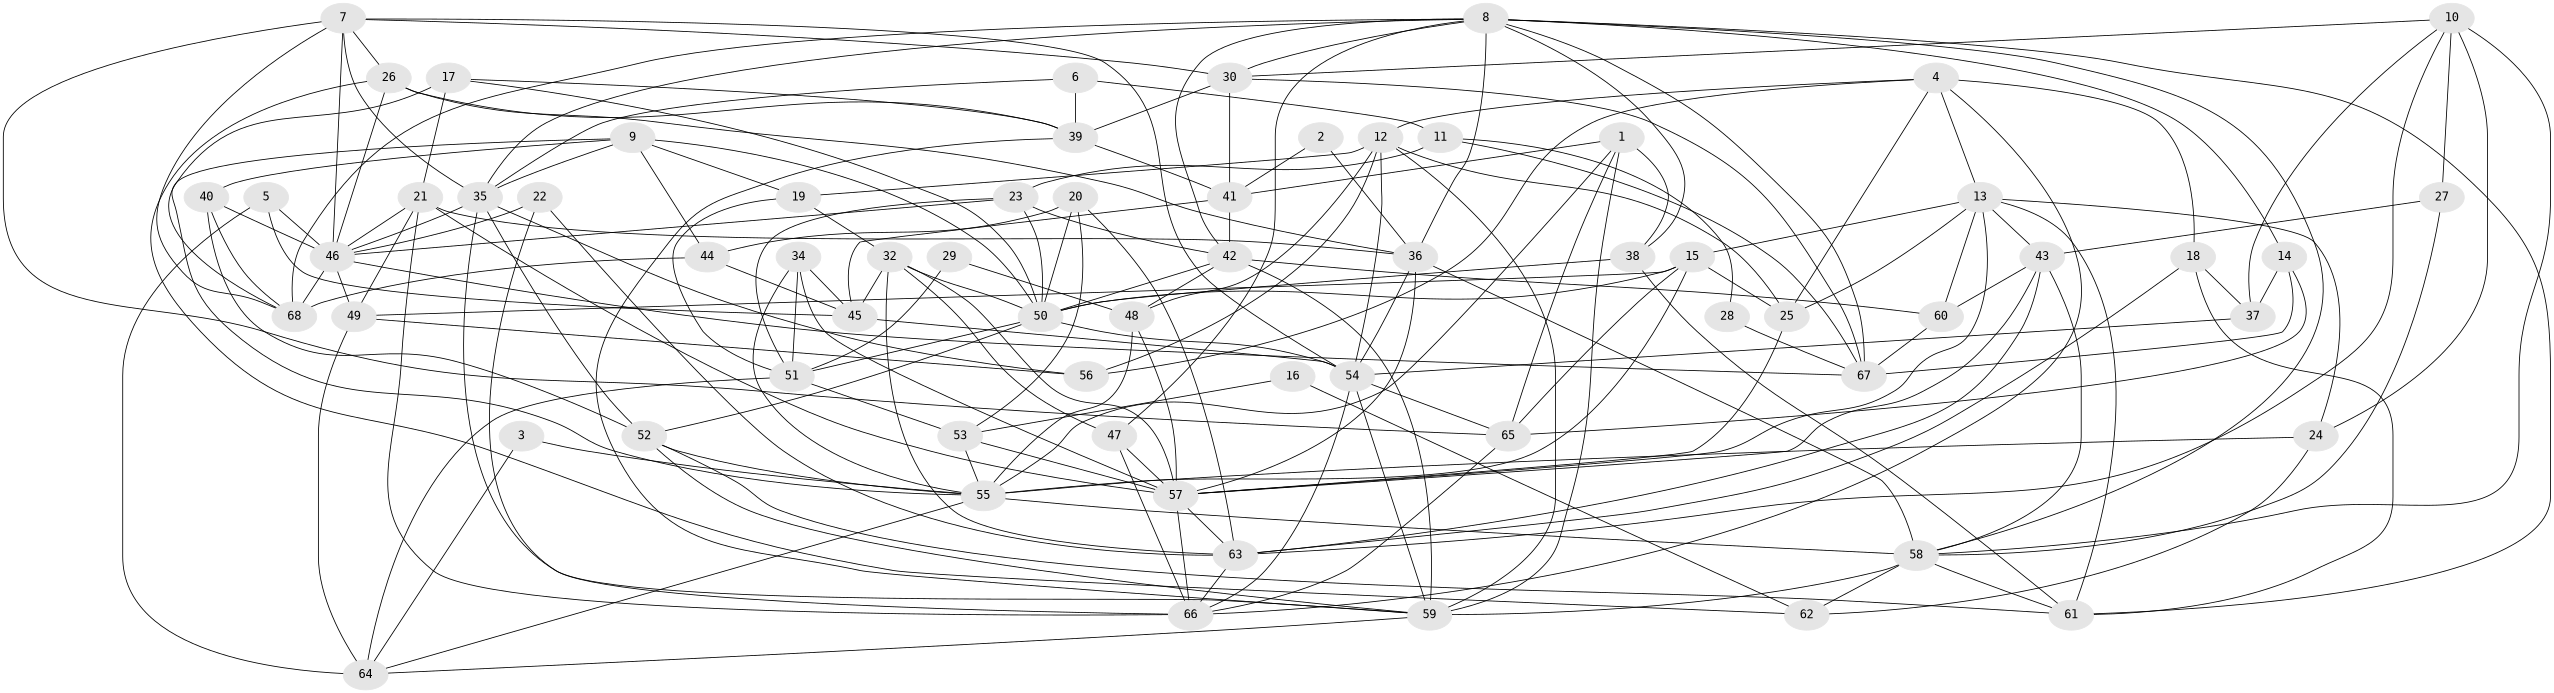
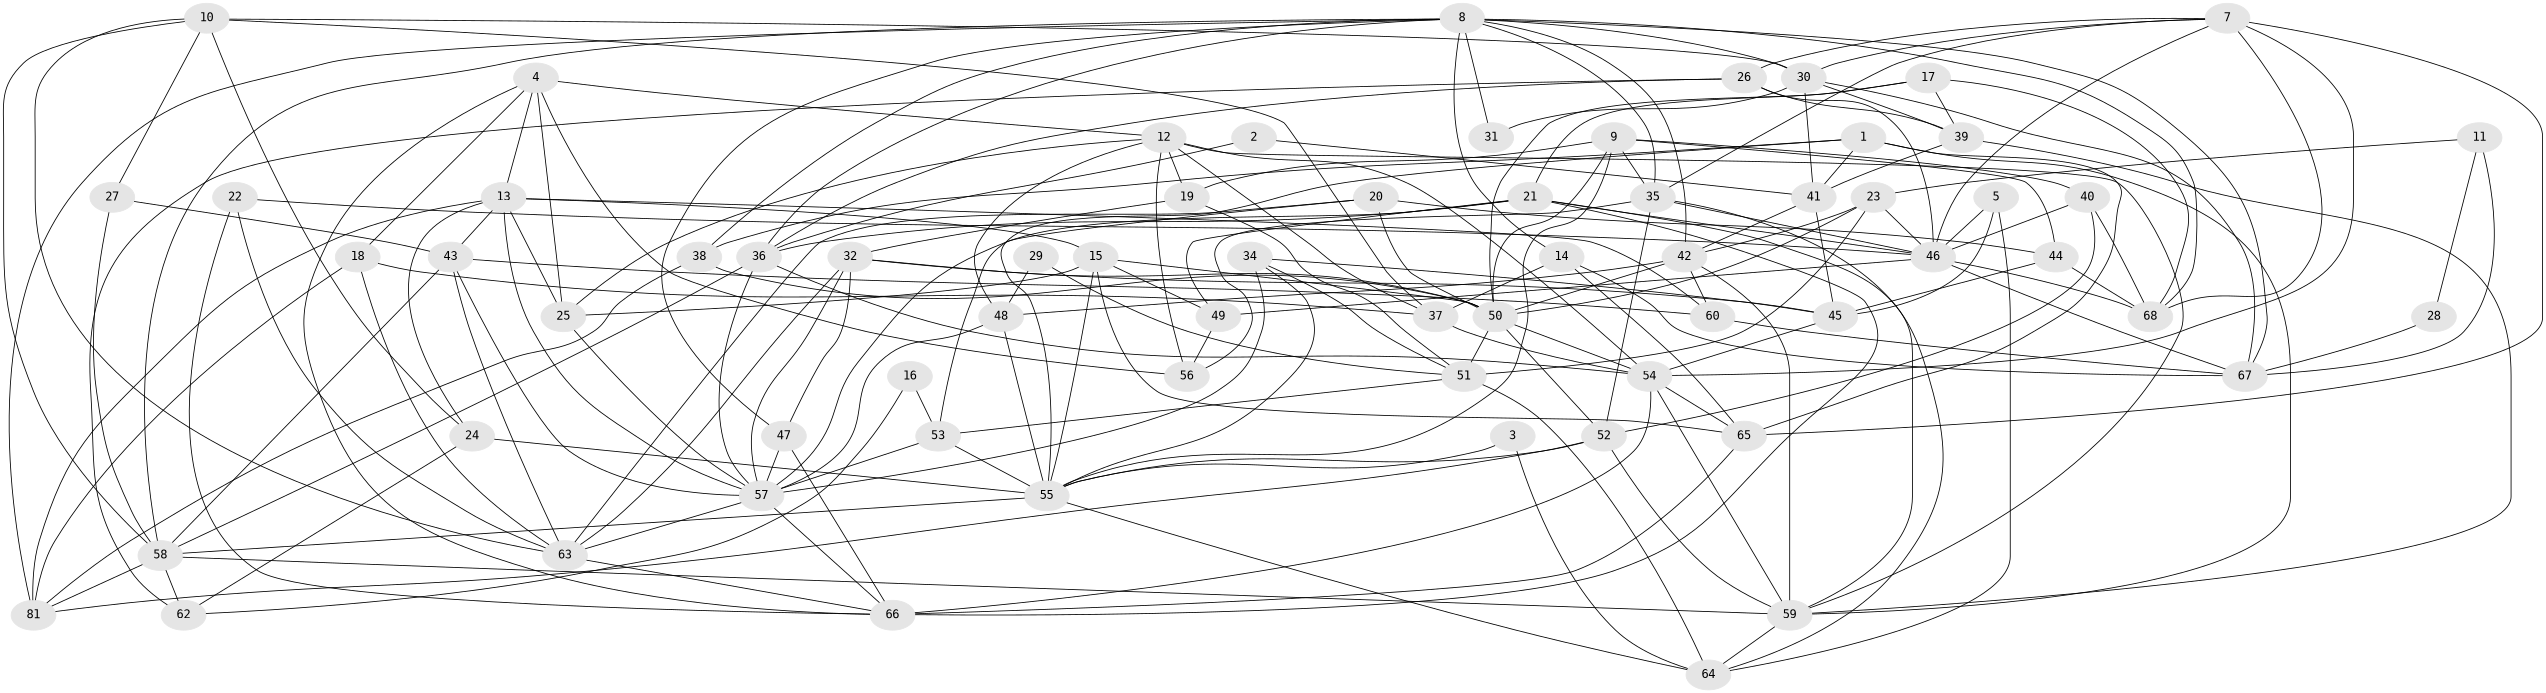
node "6": removed
node "31": added
edge "12" -- "37": added
edge "49" -- "64": now "21" -- "64"
node "61": label "61" -> "81"
